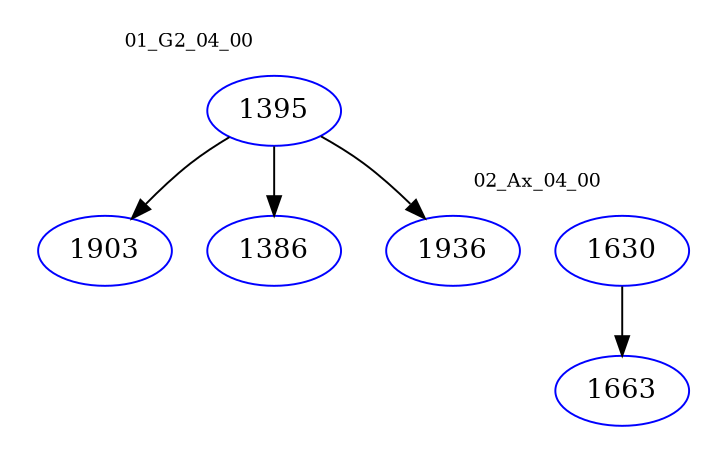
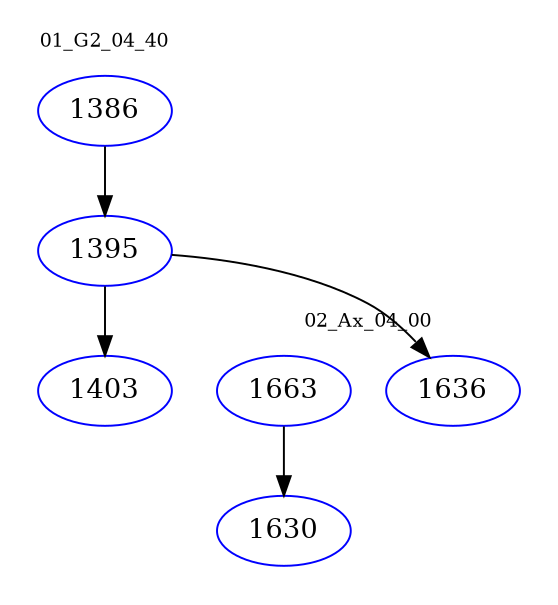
cluster "01_G2_04_00": label "01_G2_04_00" -> "01_G2_04_40"
edge "1395" -> "1386": reversed
node "1903": label "1903" -> "1403"
node "1936": label "1936" -> "1636"
edge "1630" -> "1663": reversed
